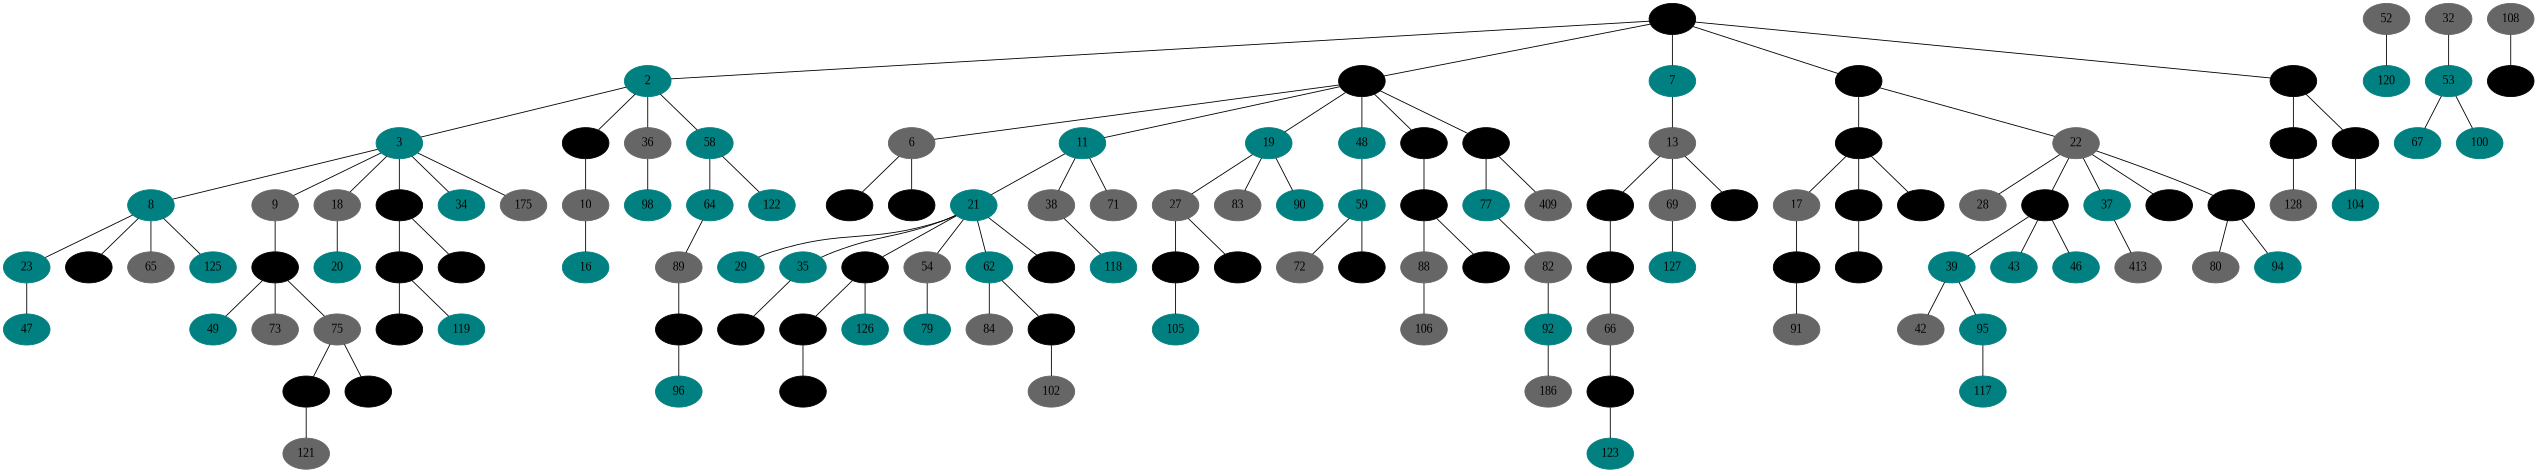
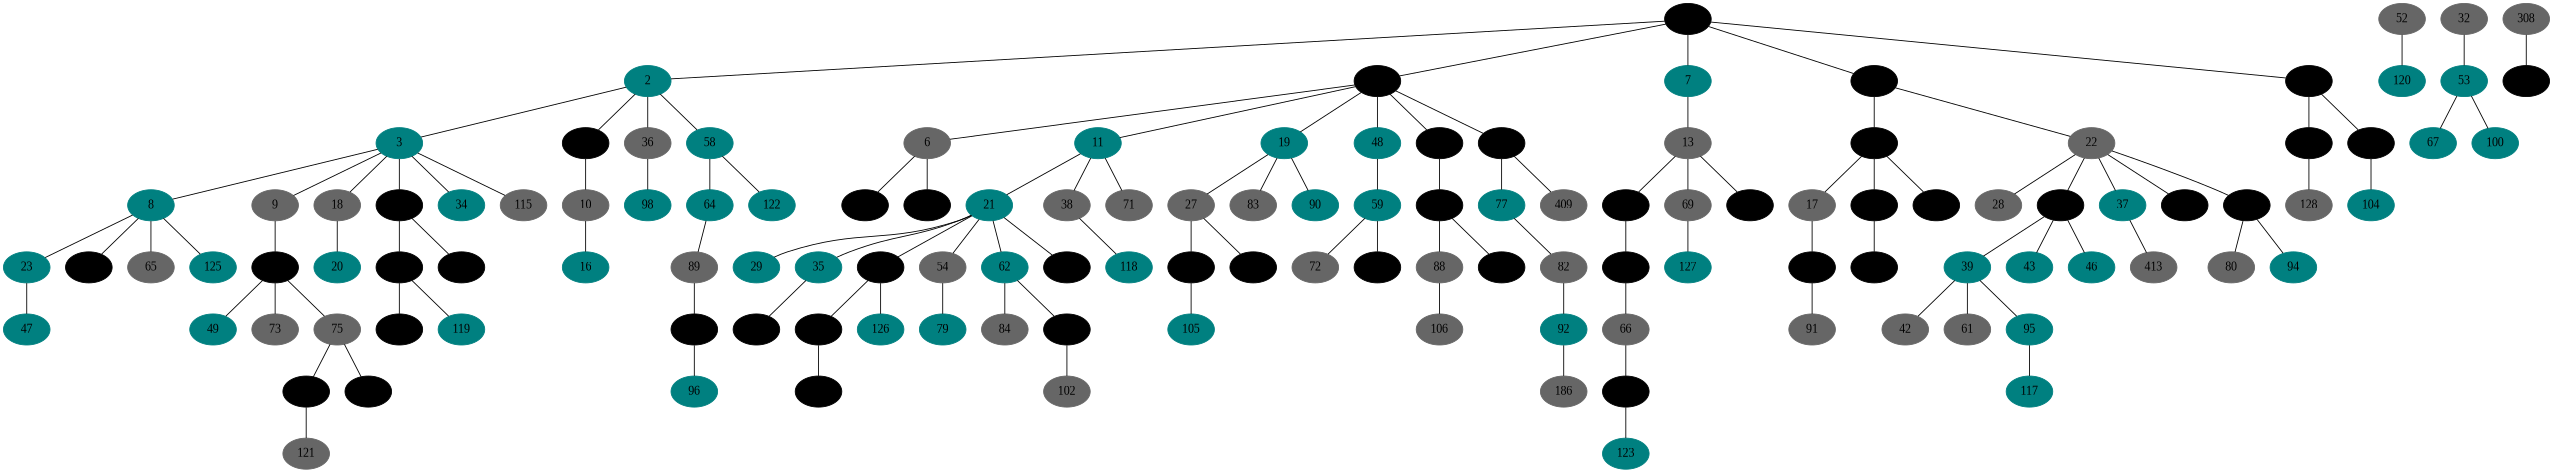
node "108": label "108" -> "308"
node "175": label "175" -> "115"
node "61": added
